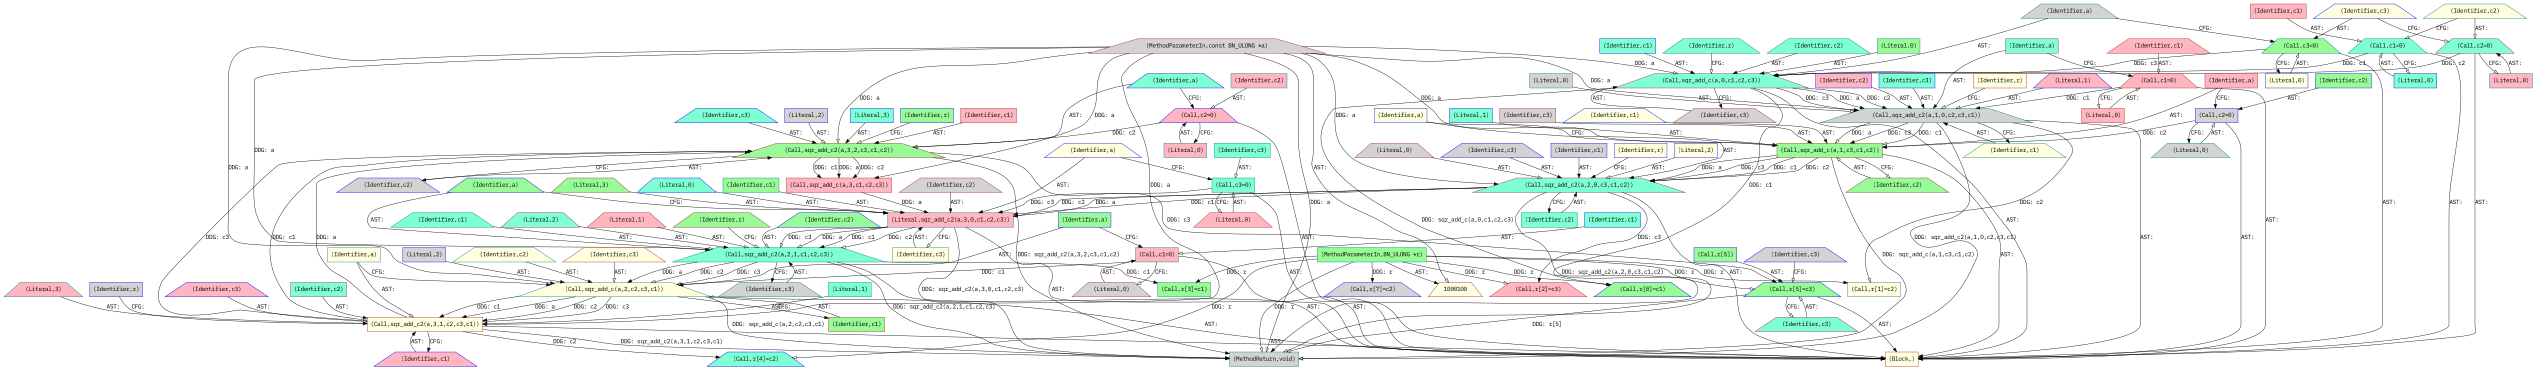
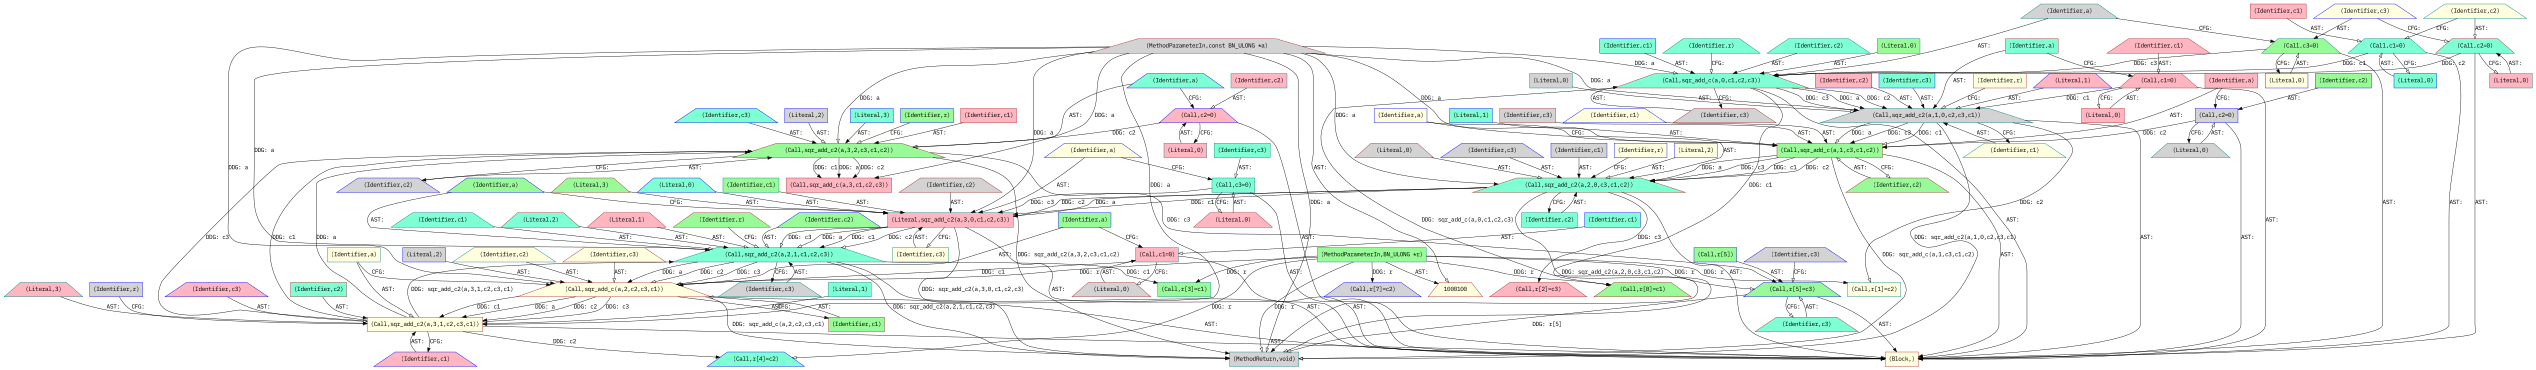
edge "(Call,sqr_add_c(a,3,c1,c2,c3))" -> "(Literal,sqr_add_c2(a,3,0,c1,c2,c3))": now "(MethodParameterIn,const BN_ULONG *a)" -> "(Literal,sqr_add_c2(a,3,0,c1,c2,c3))"
edge "(MethodParameterIn,BN_ULONG *r)" -> "(Call,r[2]=c3)": now "(MethodParameterIn,BN_ULONG *r)" -> "(Call,sqr_add_c(a,2,c2,c3,c1))"
node "(Call,sqr_add_c(a,2,c2,c3,c1))": color teal -> brown
node "(Call,r[0]=c1)": color blue -> brown
edge "(Call,sqr_add_c2(a,3,1,c2,c3,c1))" -> "(MethodReturn,void)": now "(Call,sqr_add_c2(a,3,1,c2,c3,c1))" -> "(Call,sqr_add_c2(a,2,1,c1,c2,c3))"
